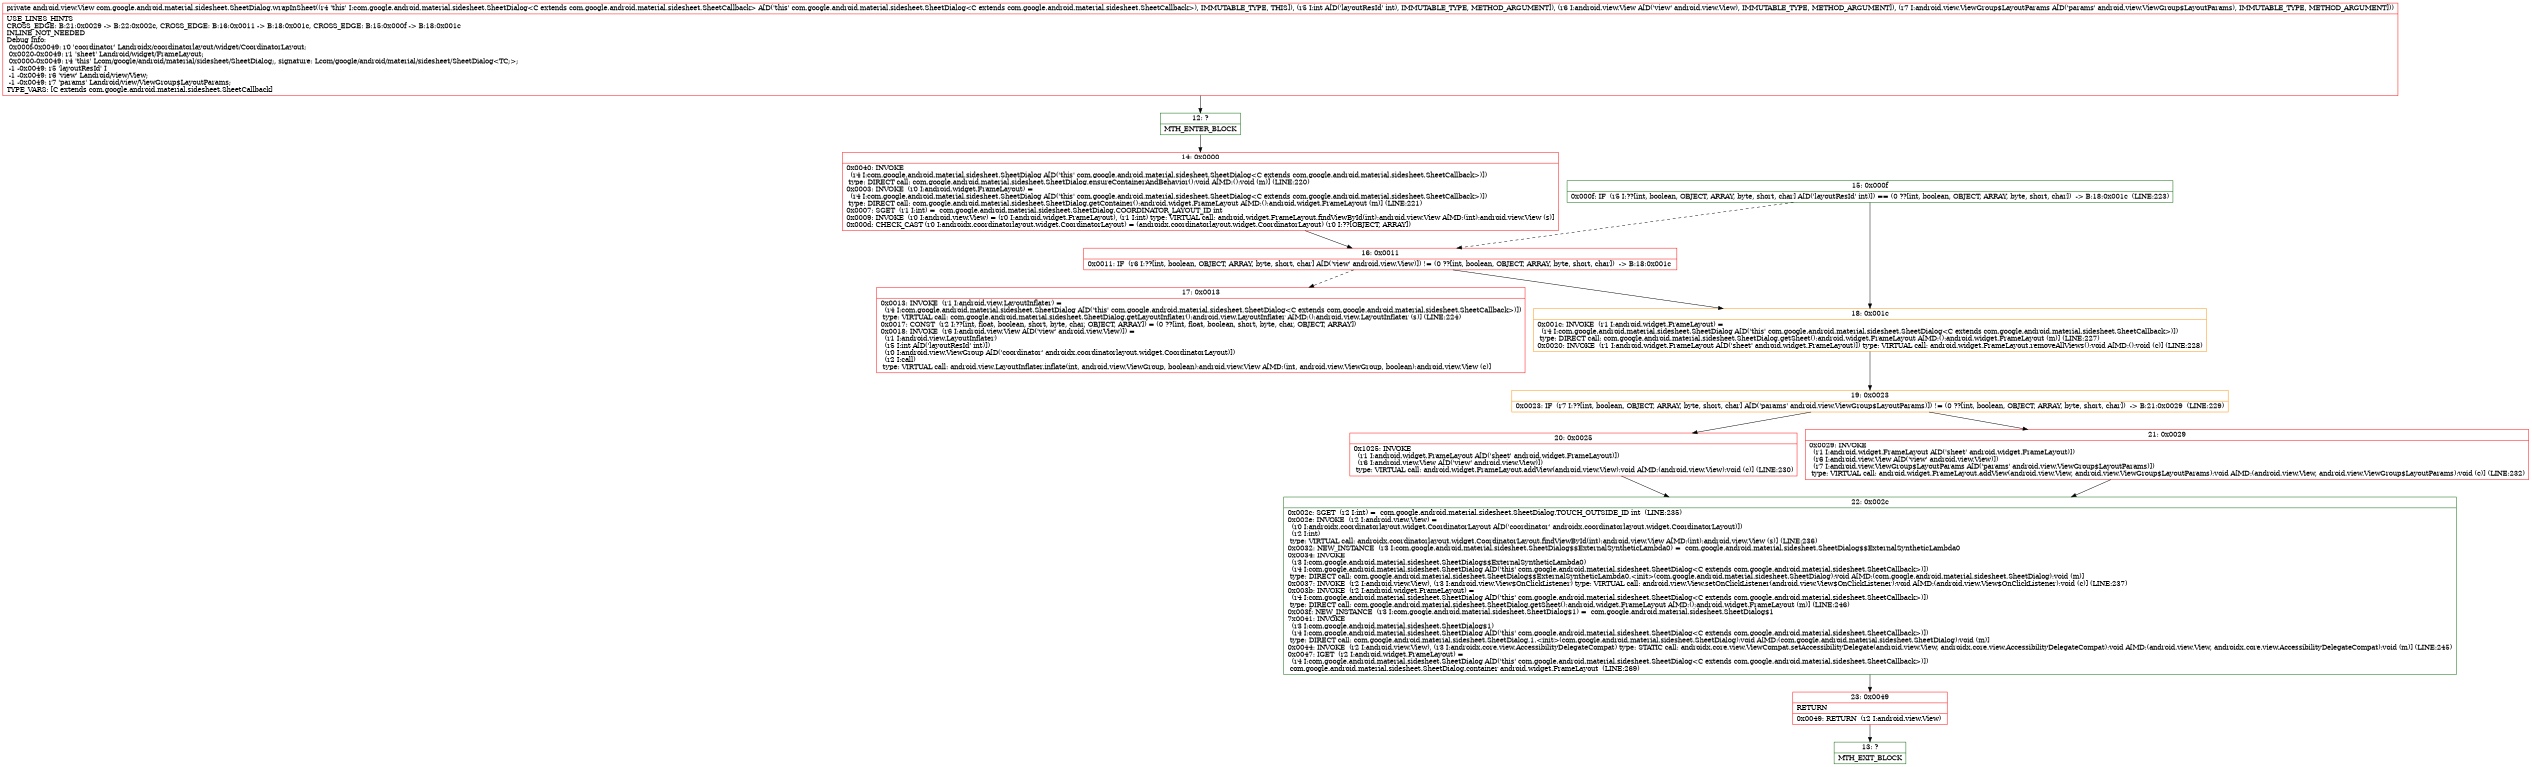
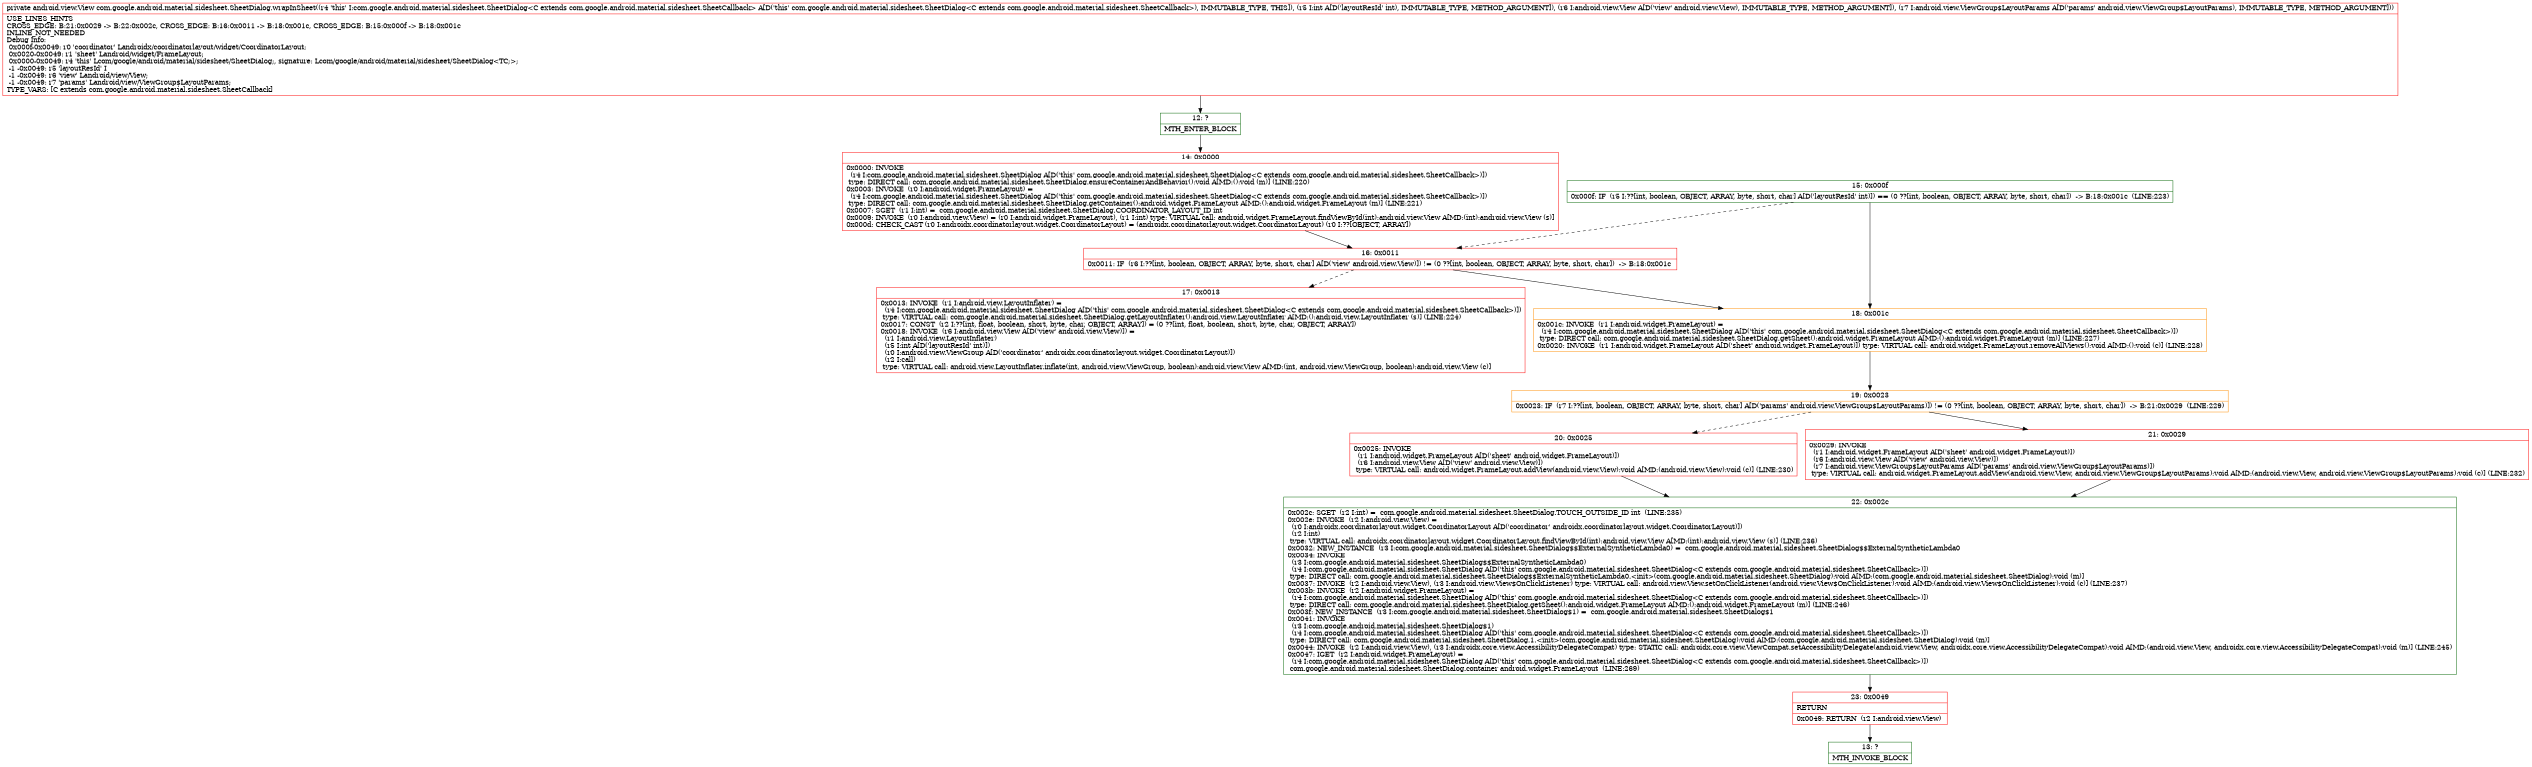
node "14: 0x0000": text "0x0040: INVOKE" -> "0x0000: INVOKE"
edge "19: 0x0023" -> "20: 0x0025": style solid -> dashed
node "20: 0x0025": text "0x1025: INVOKE" -> "0x0025: INVOKE"
node "22: 0x002c": text "7x0041: INVOKE" -> "0x0041: INVOKE"
node "13: ?": text "MTH_EXIT_BLOCK" -> "MTH_INVOKE_BLOCK"
